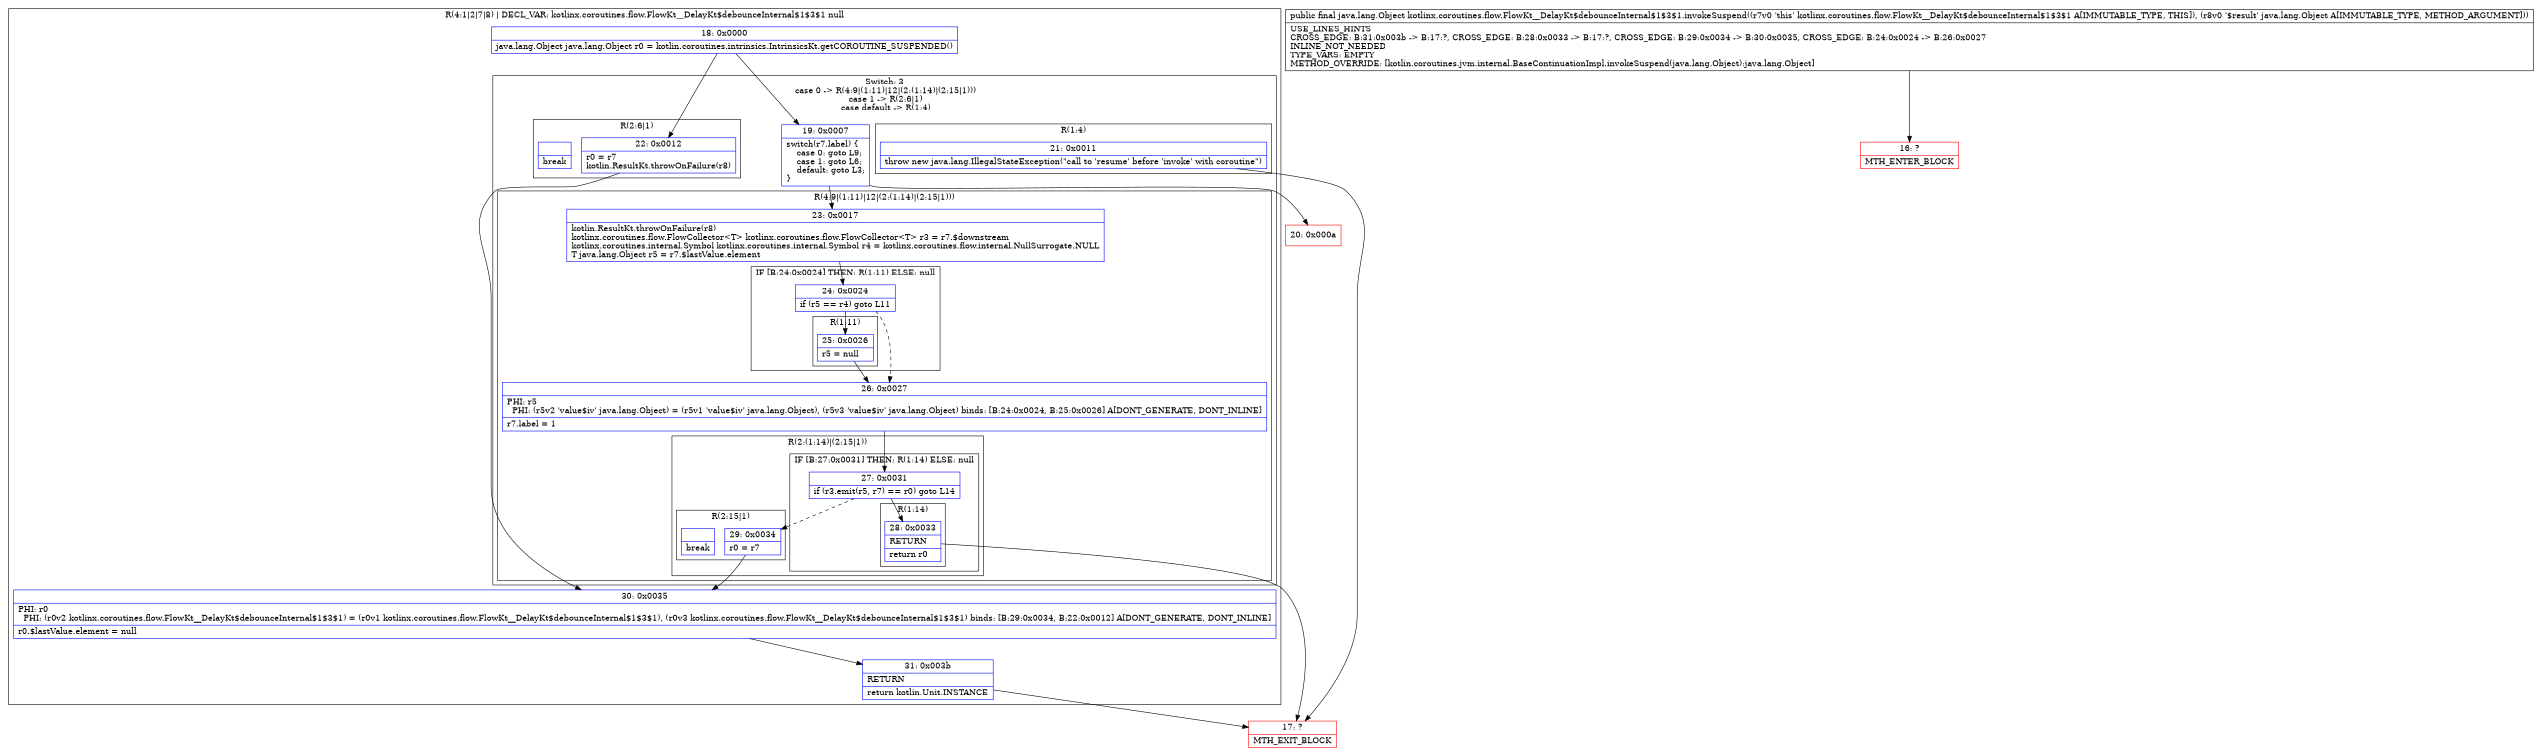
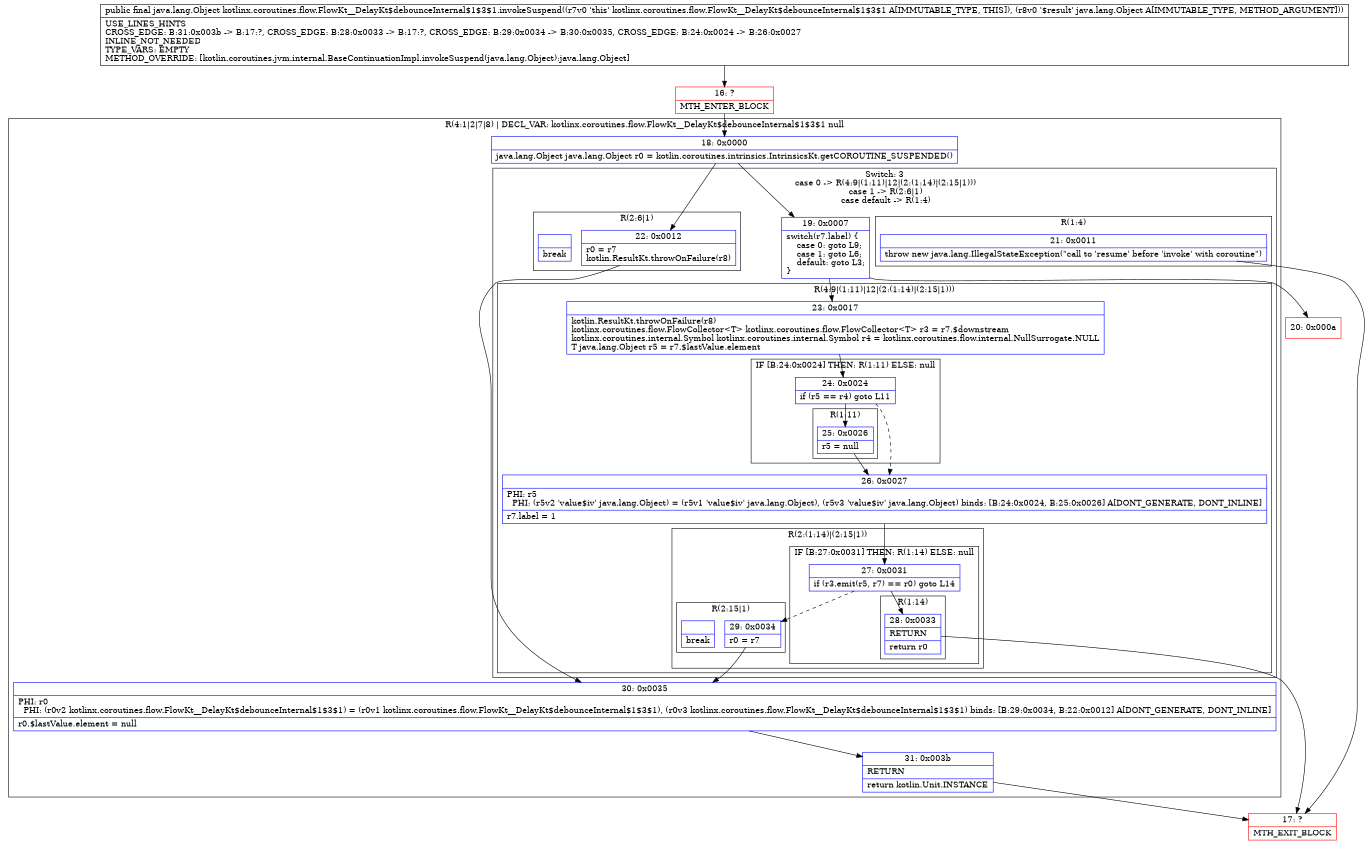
edge "16: ?" -> "18: 0x0000": added
